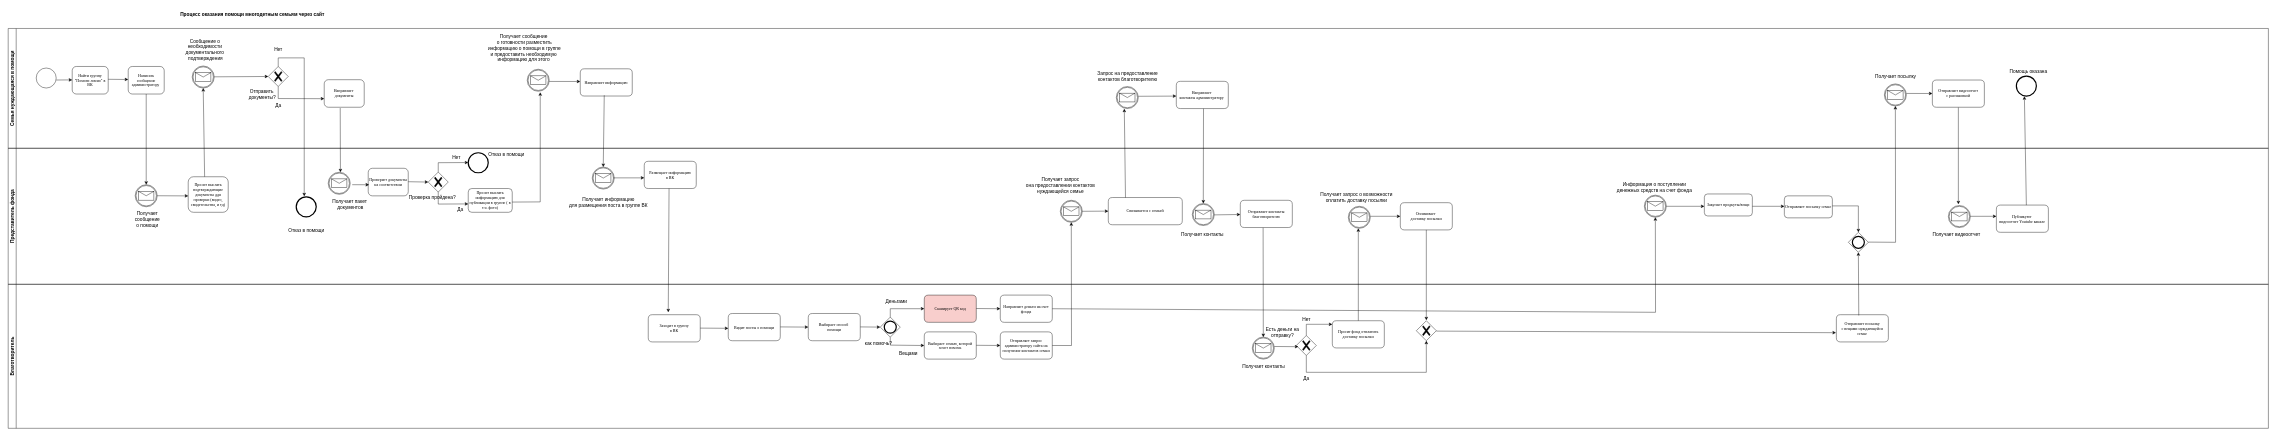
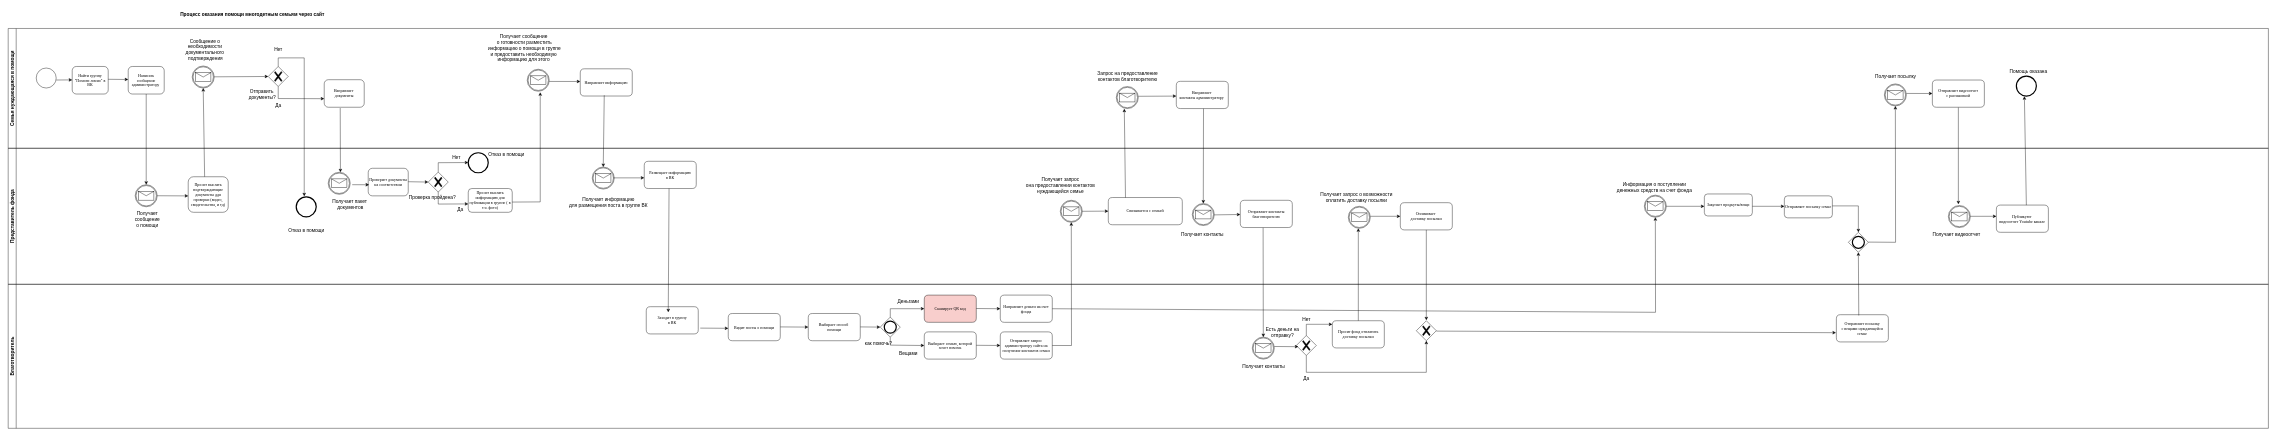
node "Деньгами": moved (896, 301) -> (908, 301)
node "Заходит в группу в ВК": moved (674, 328) -> (672, 320)
